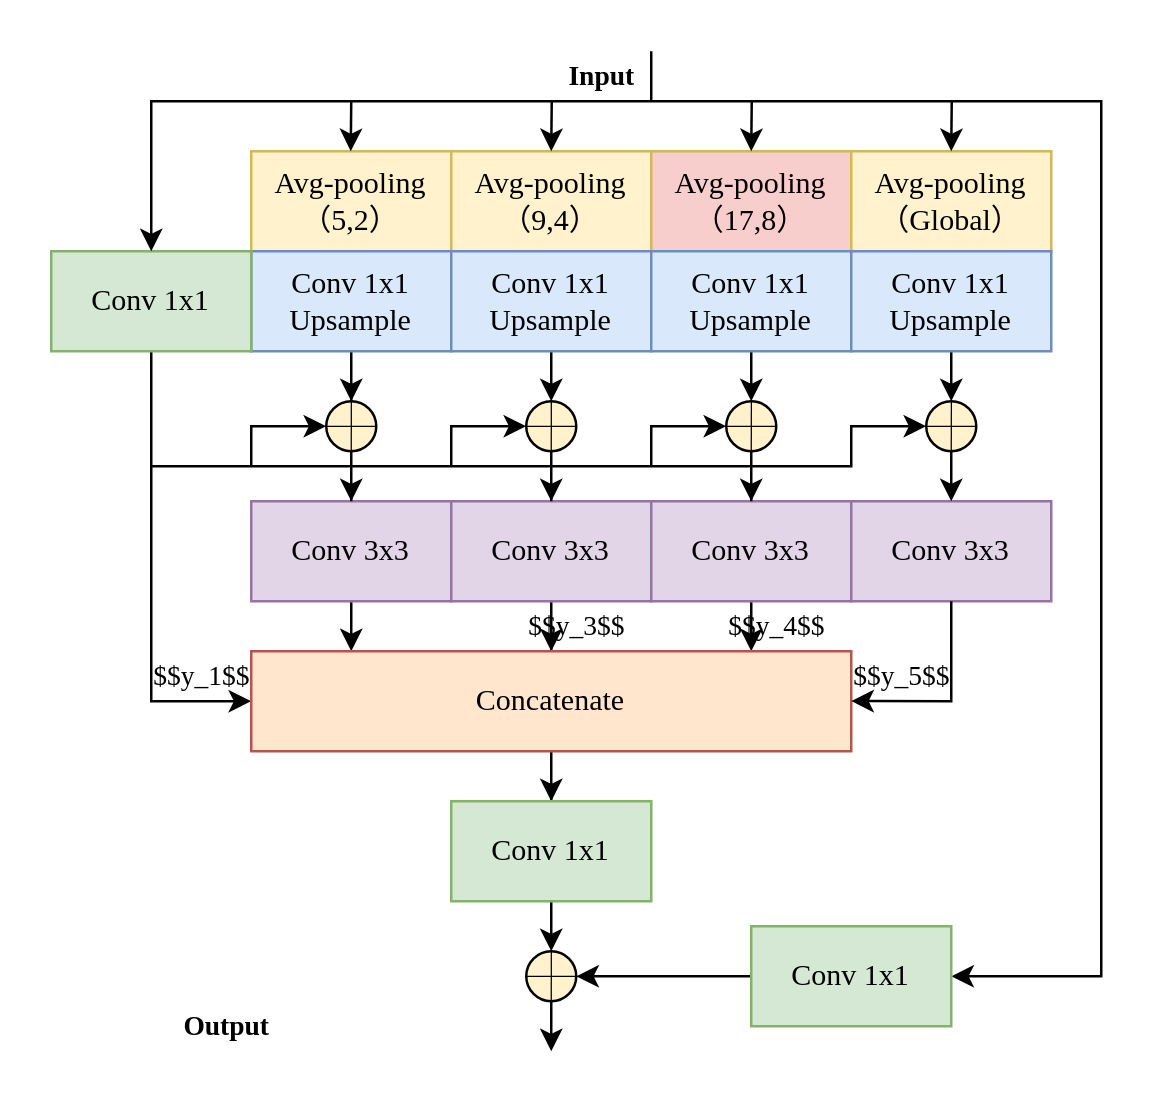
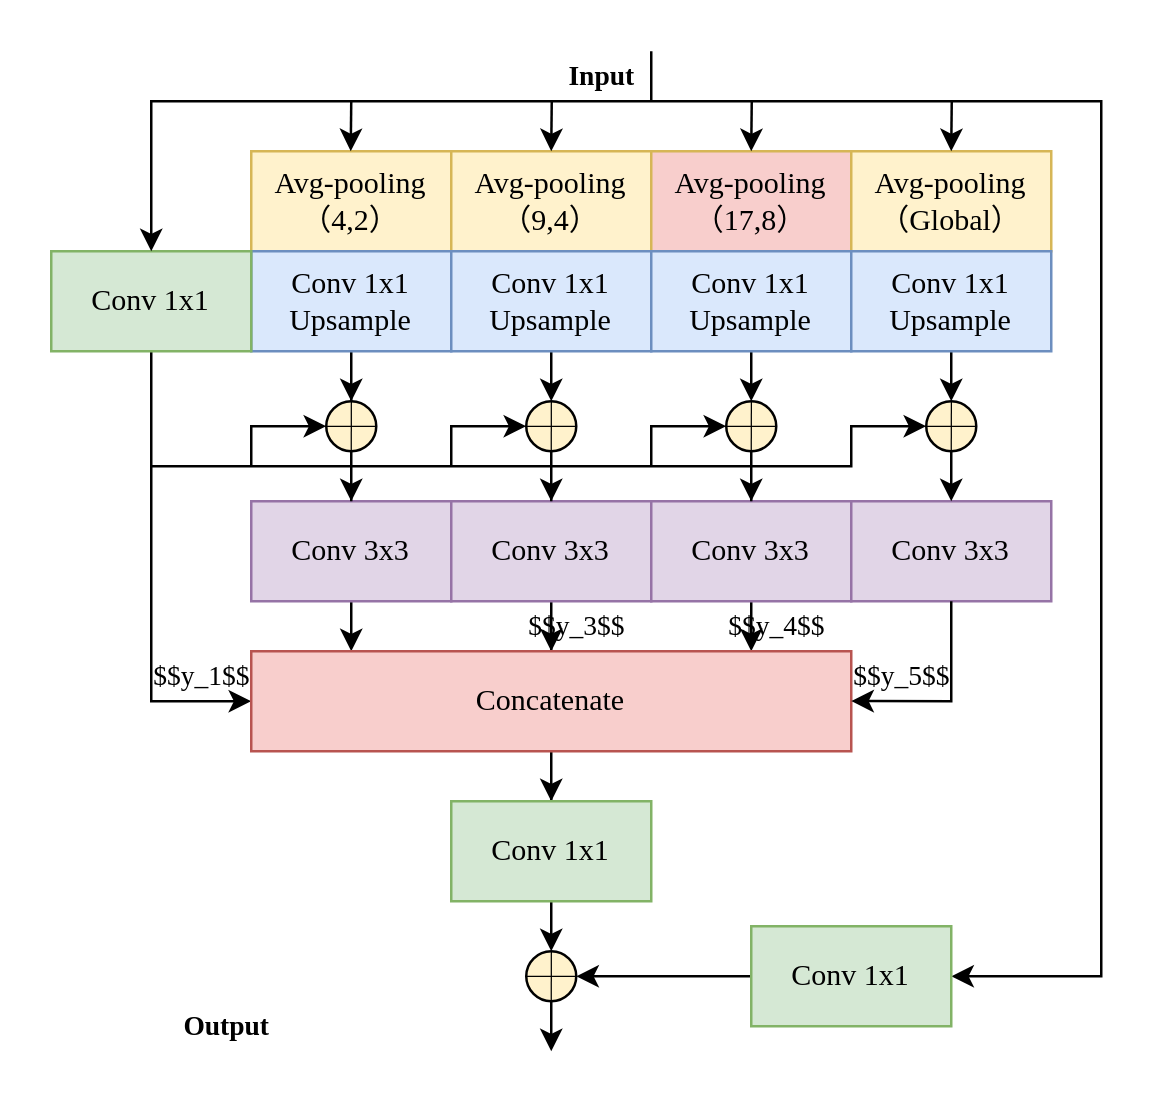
node "Avg-pooling （5,2）": label "Avg-pooling （5,2）" -> "Avg-pooling （4,2）"
node "Concatenate": fillcolor #ffe6cc -> #f8cecc
